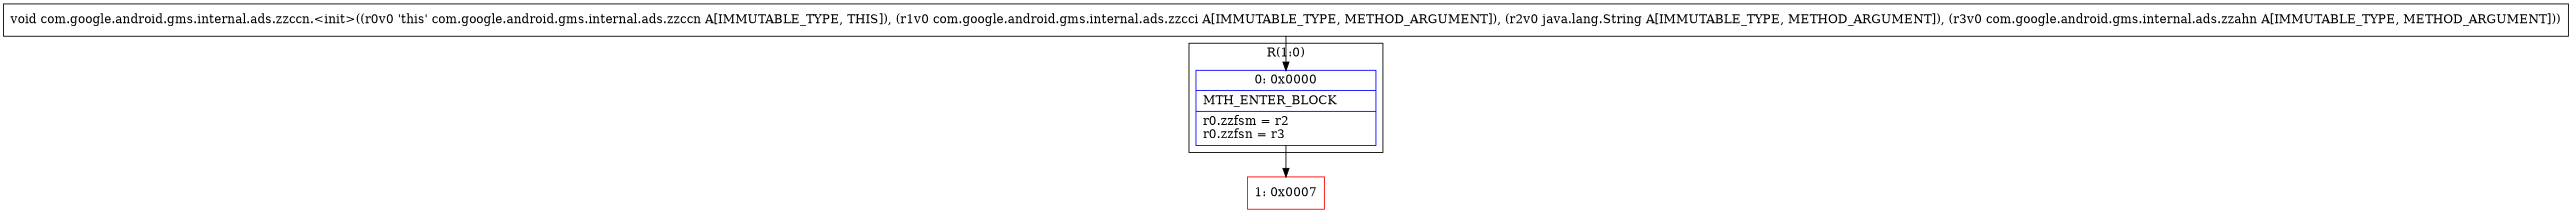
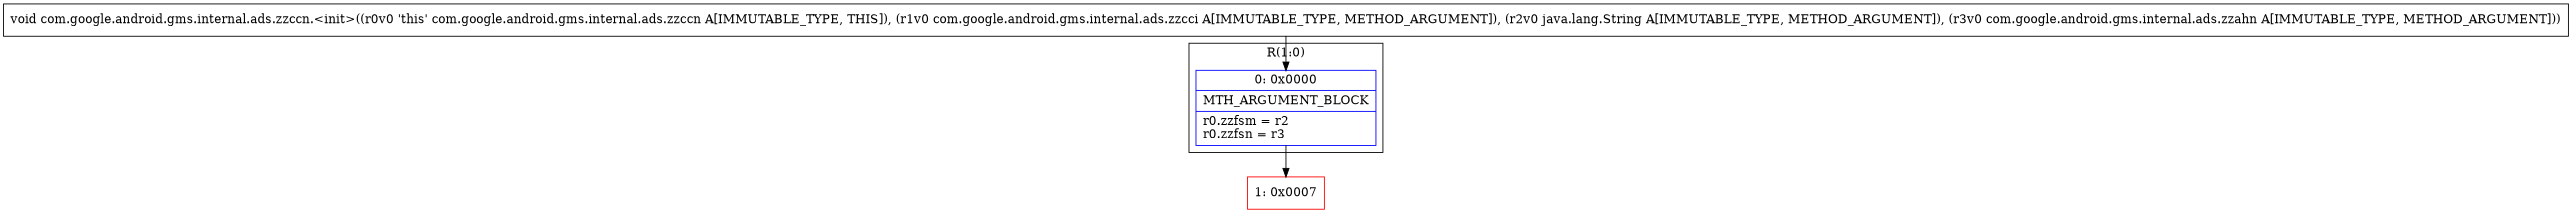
node "0: 0x0000": text "MTH_ENTER_BLOCK" -> "MTH_ARGUMENT_BLOCK"
